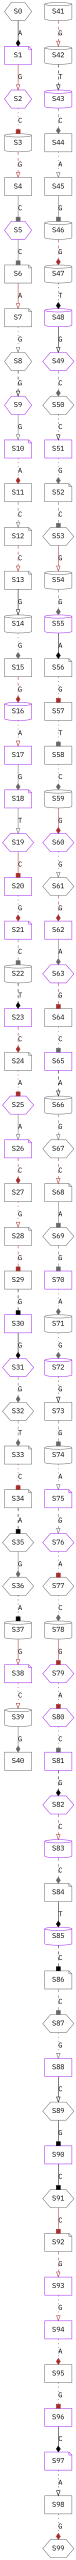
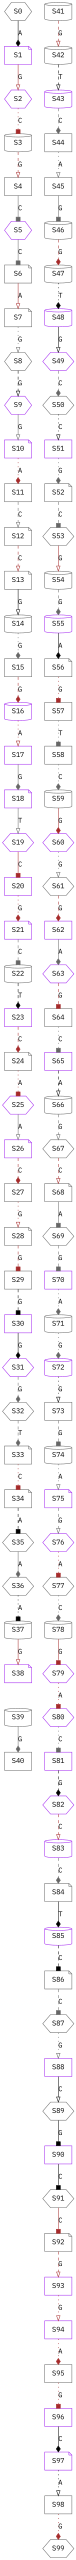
edge "S35" -> "S36": label "G" -> "A"
edge "S38" -> "S39": removed, label "C"
